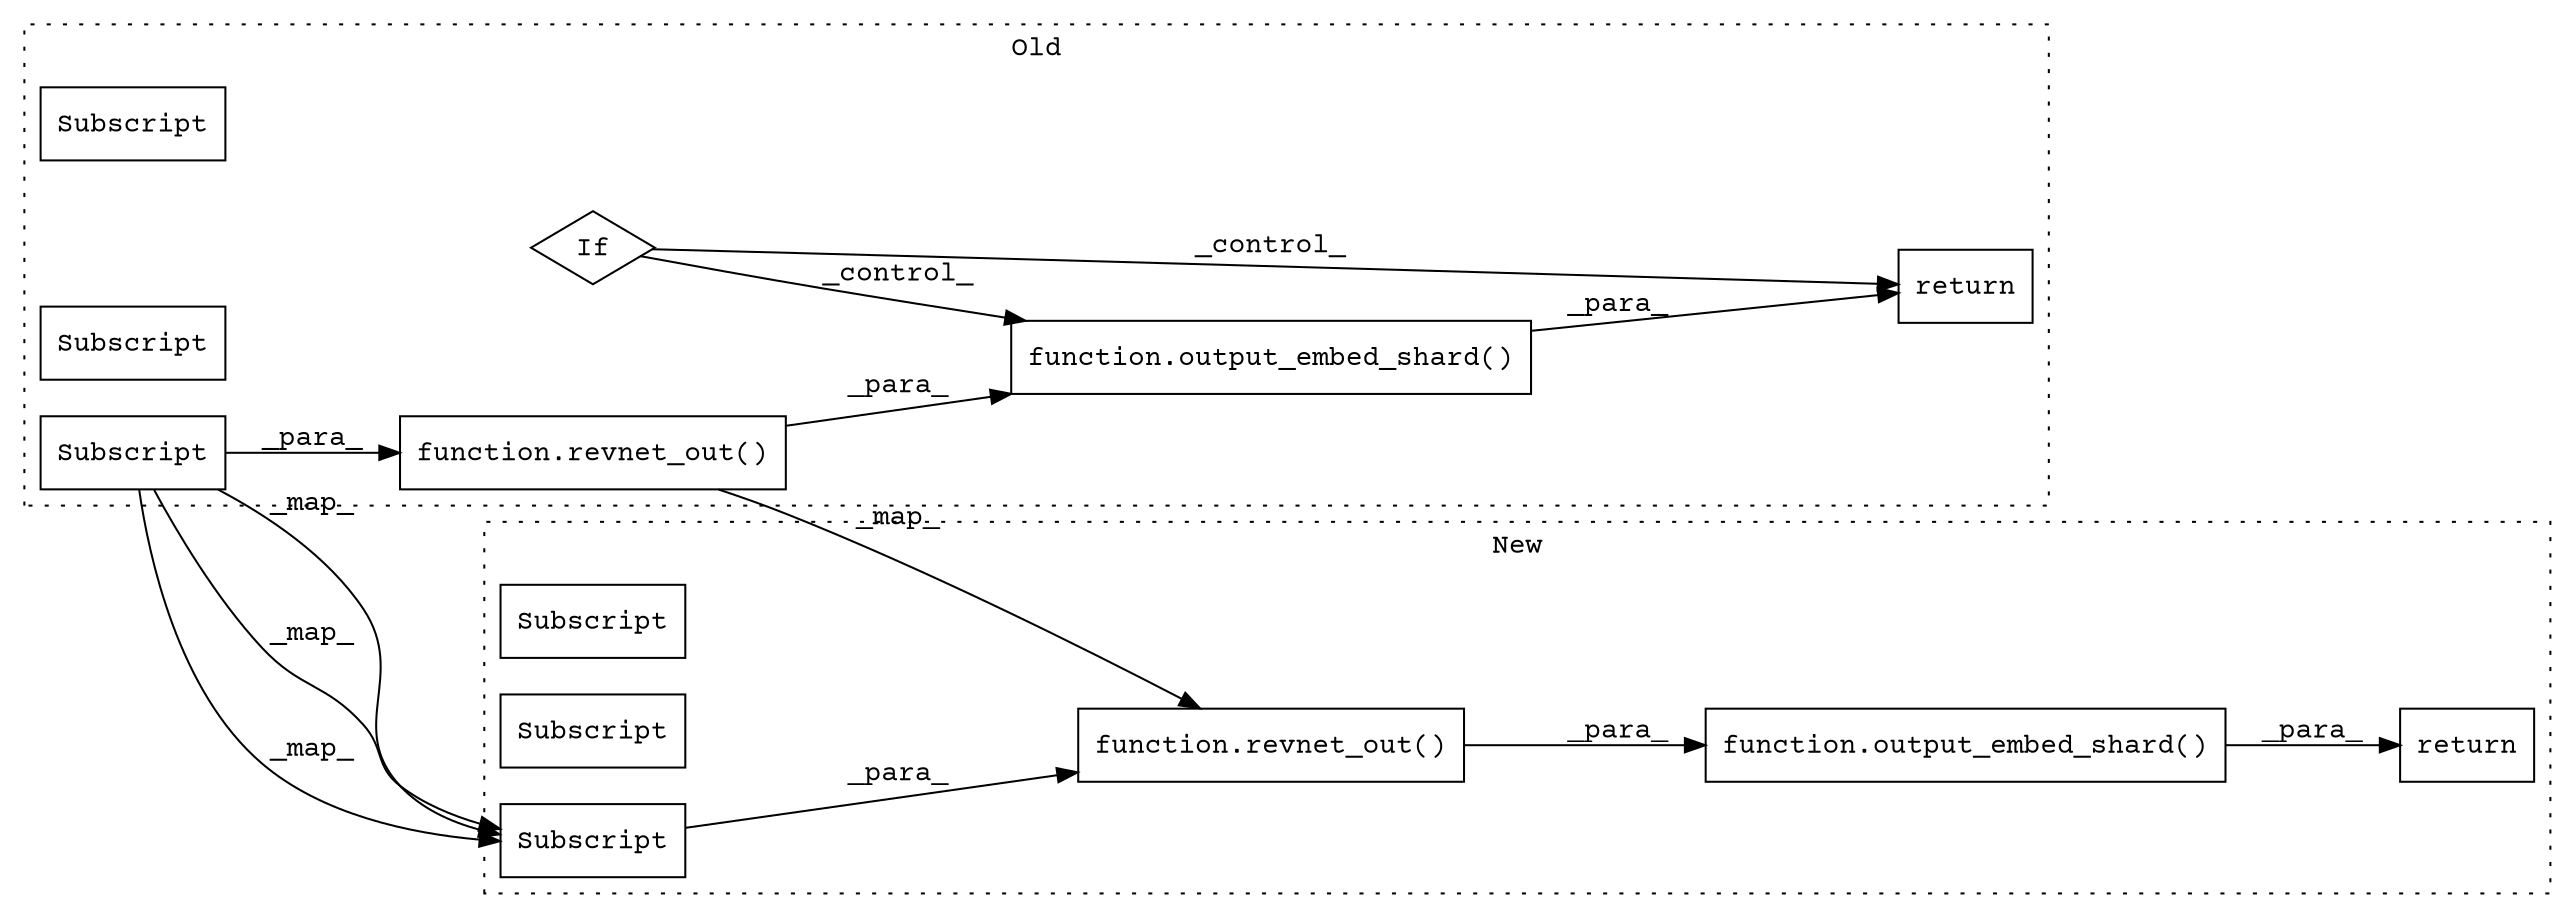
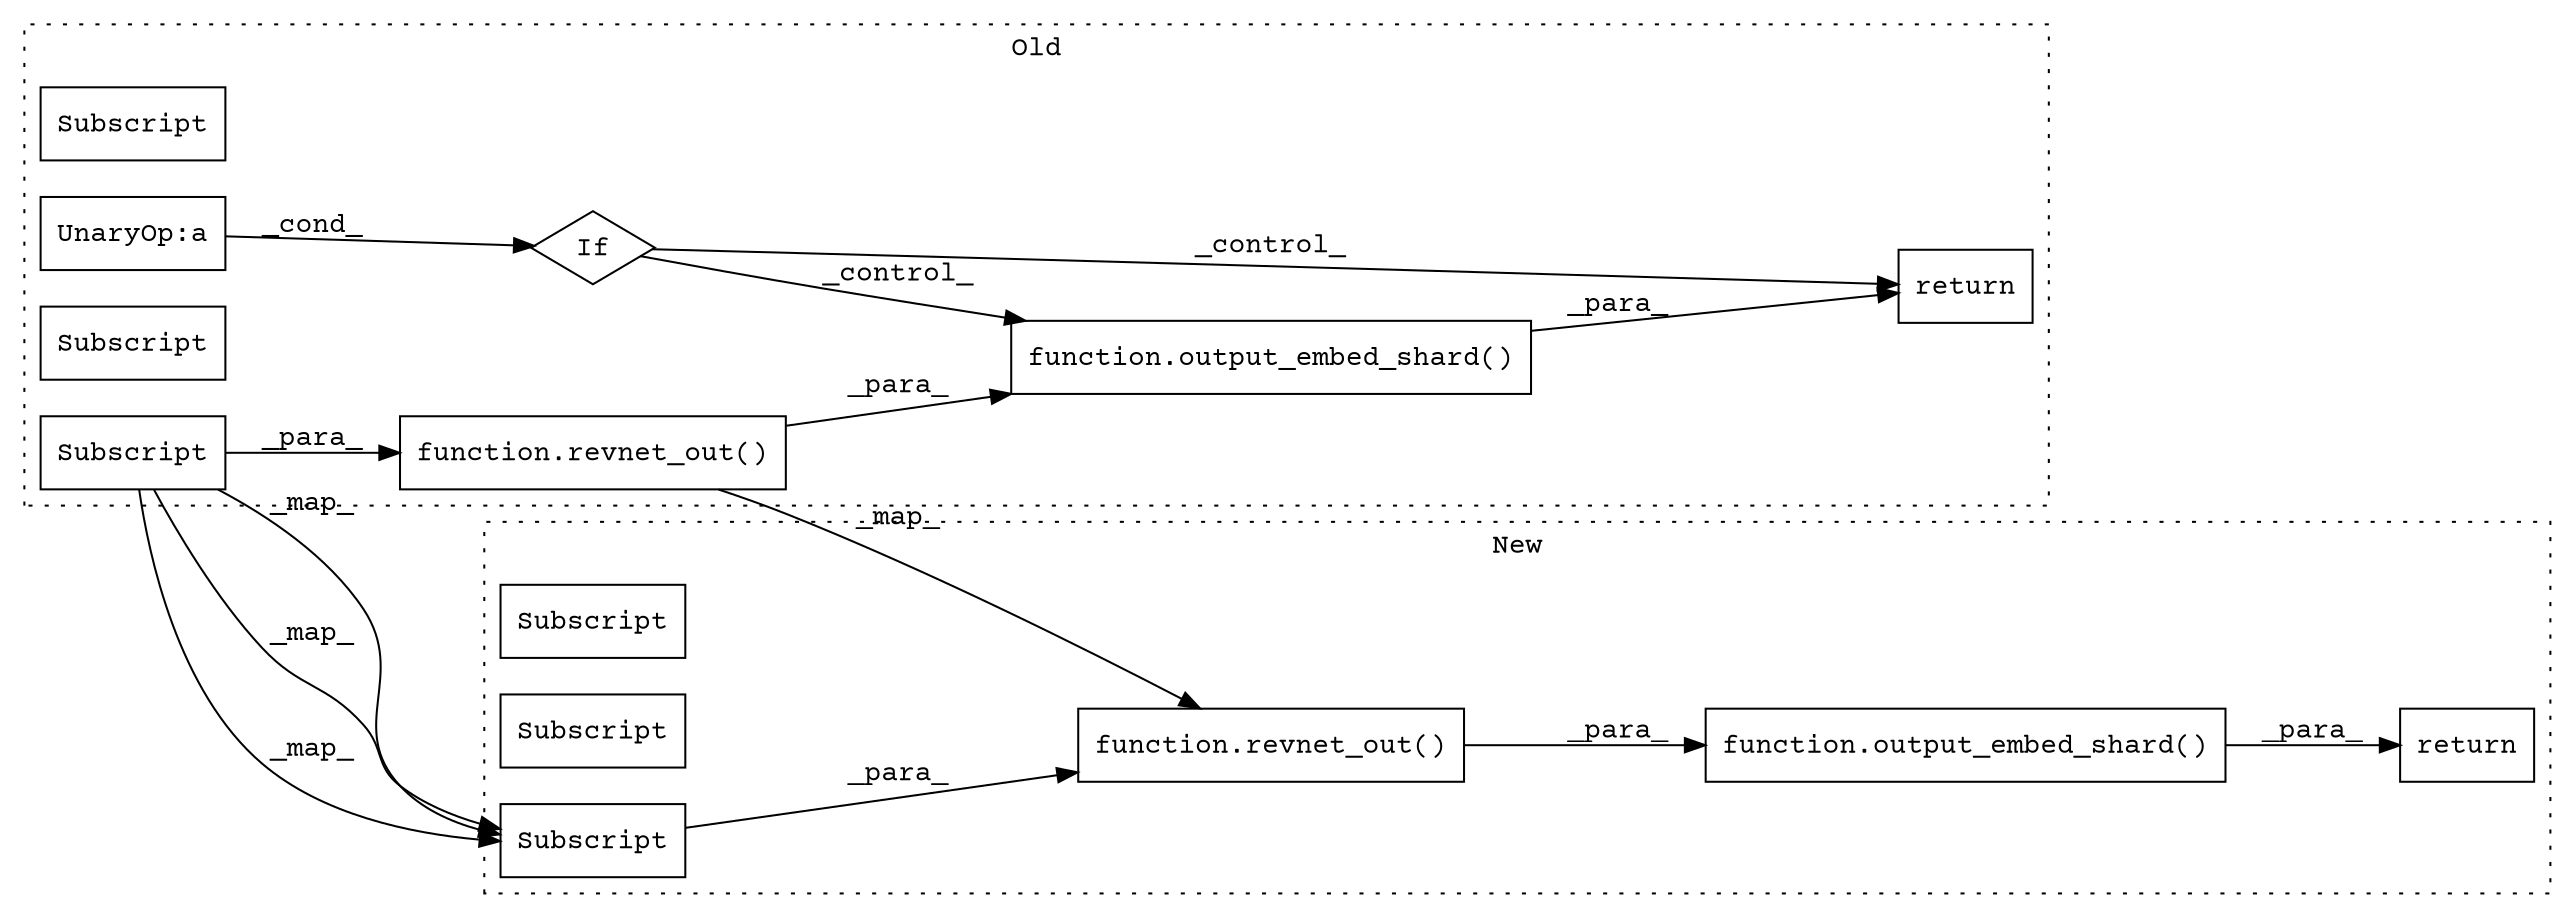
node "UnaryOp:a": added
